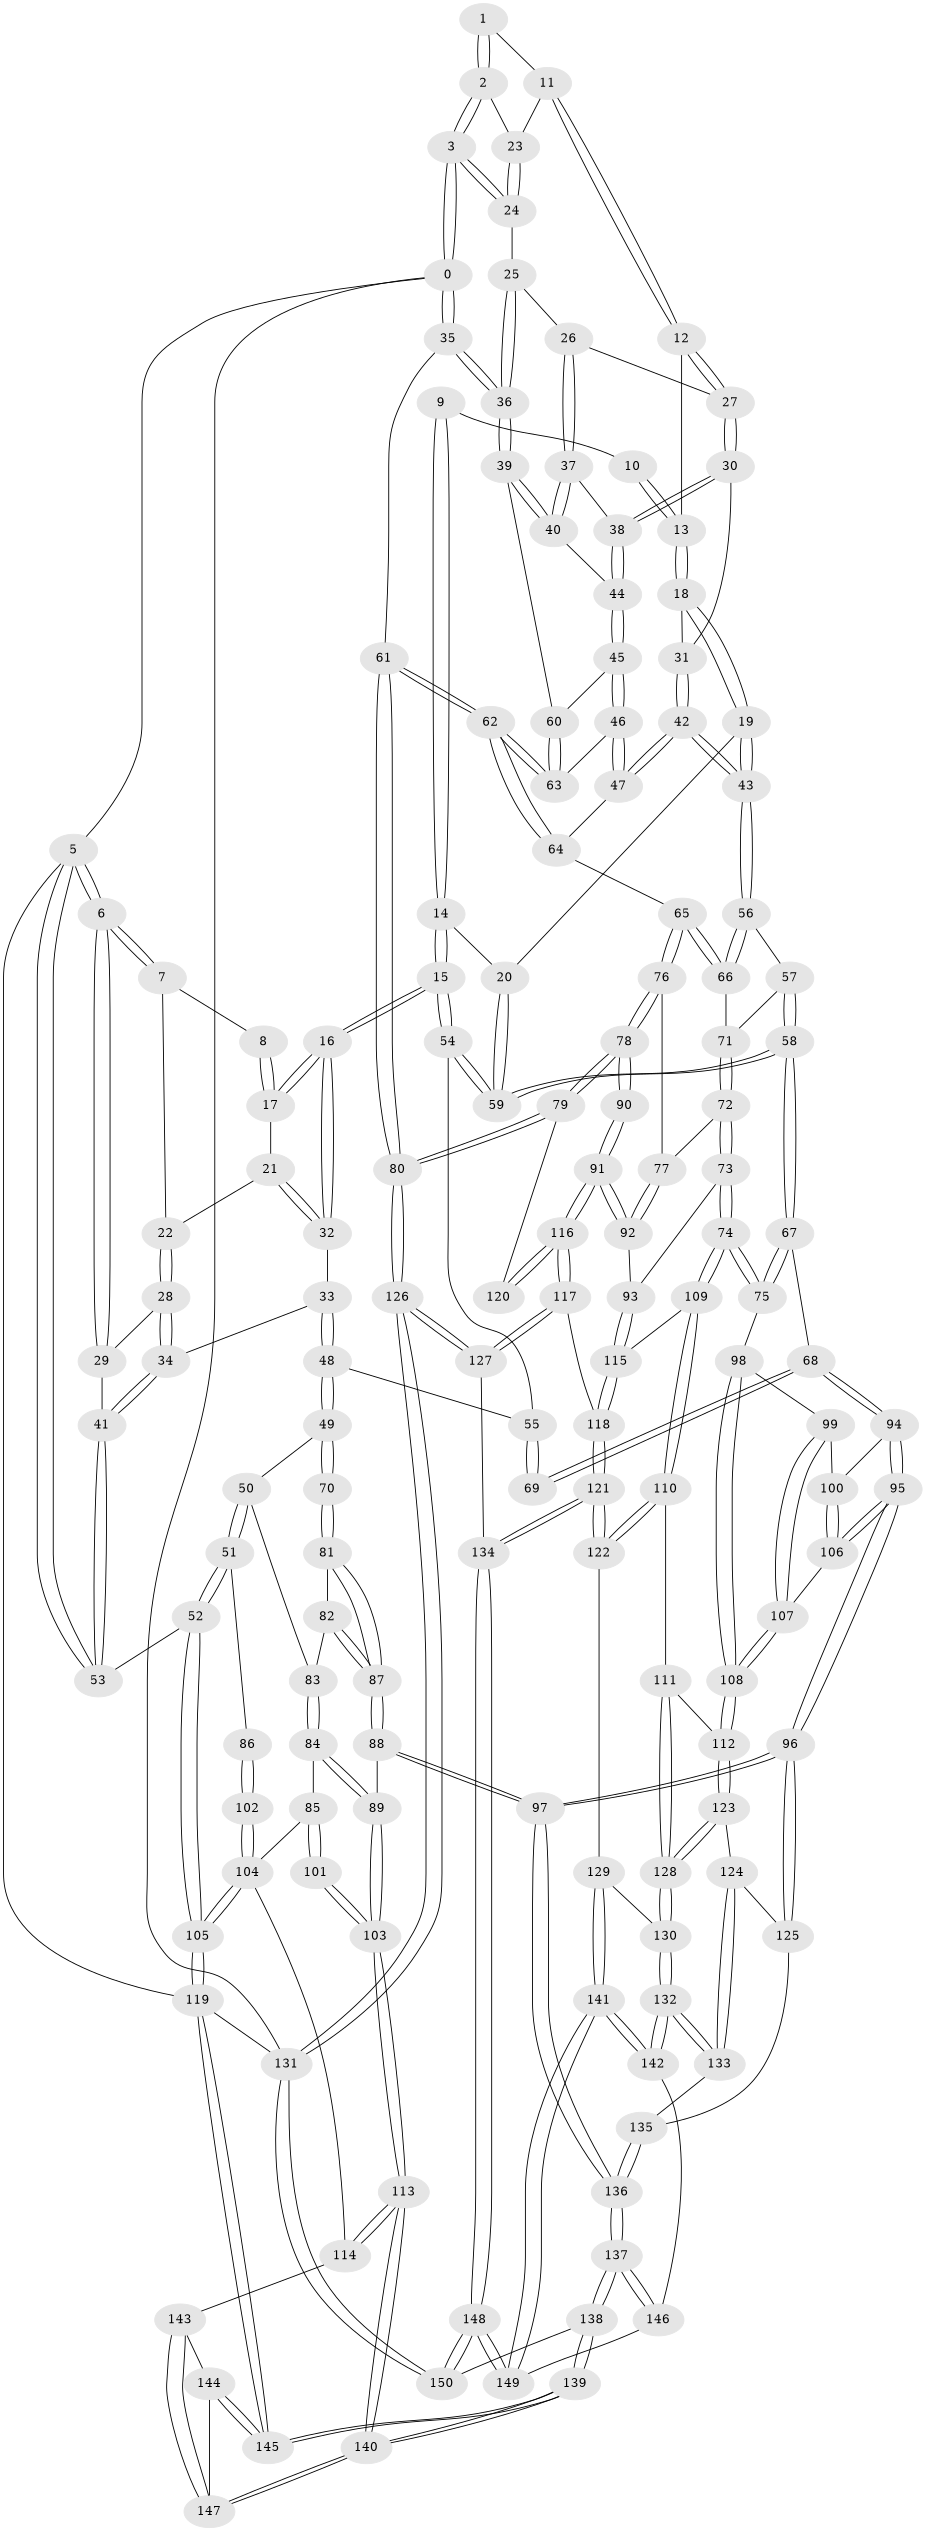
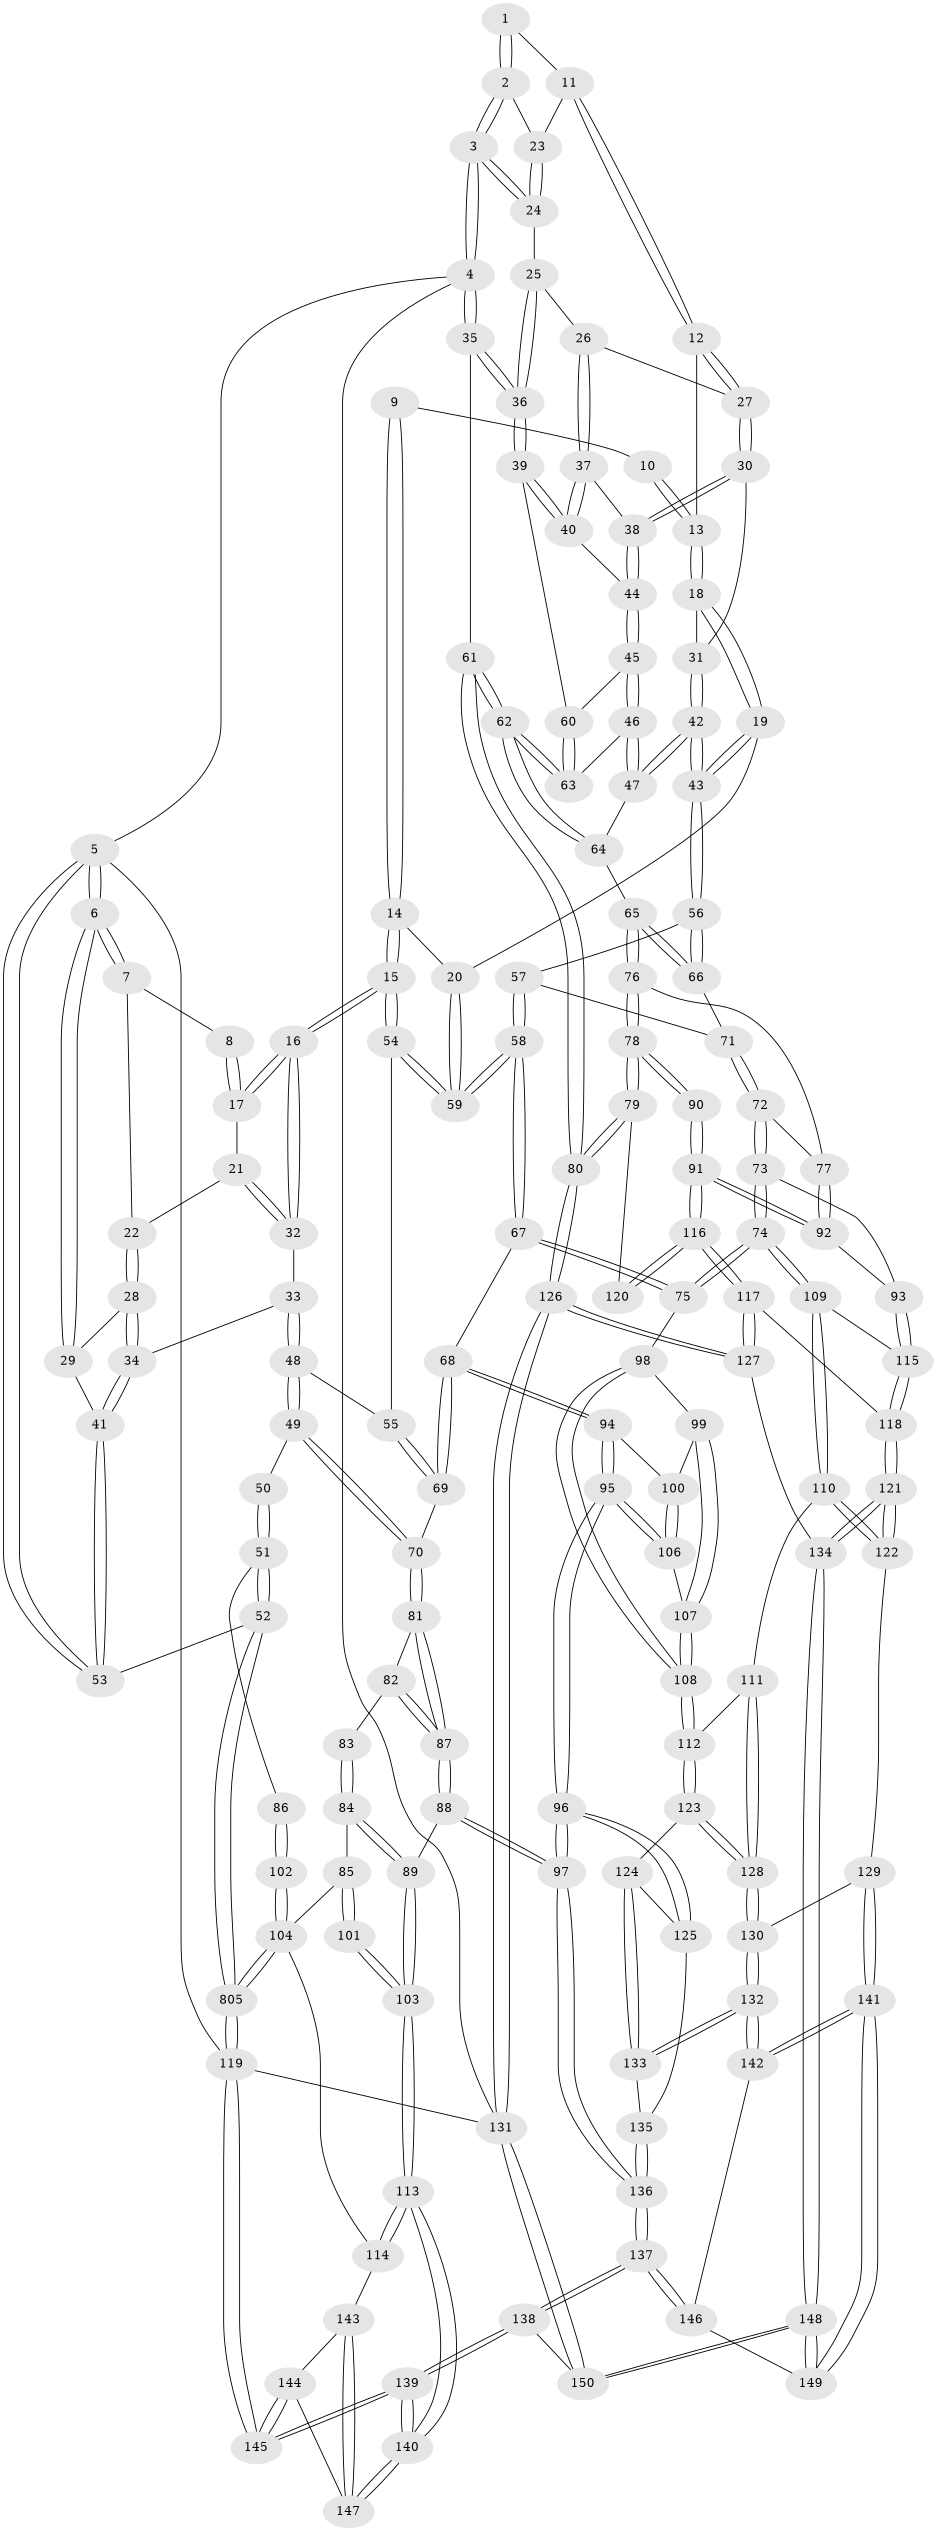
node "0": label "0" -> "4"
edge "69" -- "70": added
edge "50" -- "83": removed
node "105": label "105" -> "805"
